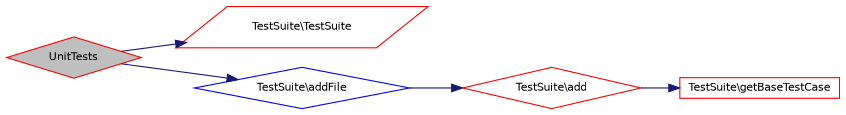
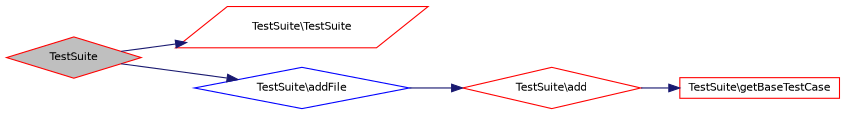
node "UnitTests": label "UnitTests" -> "TestSuite"
